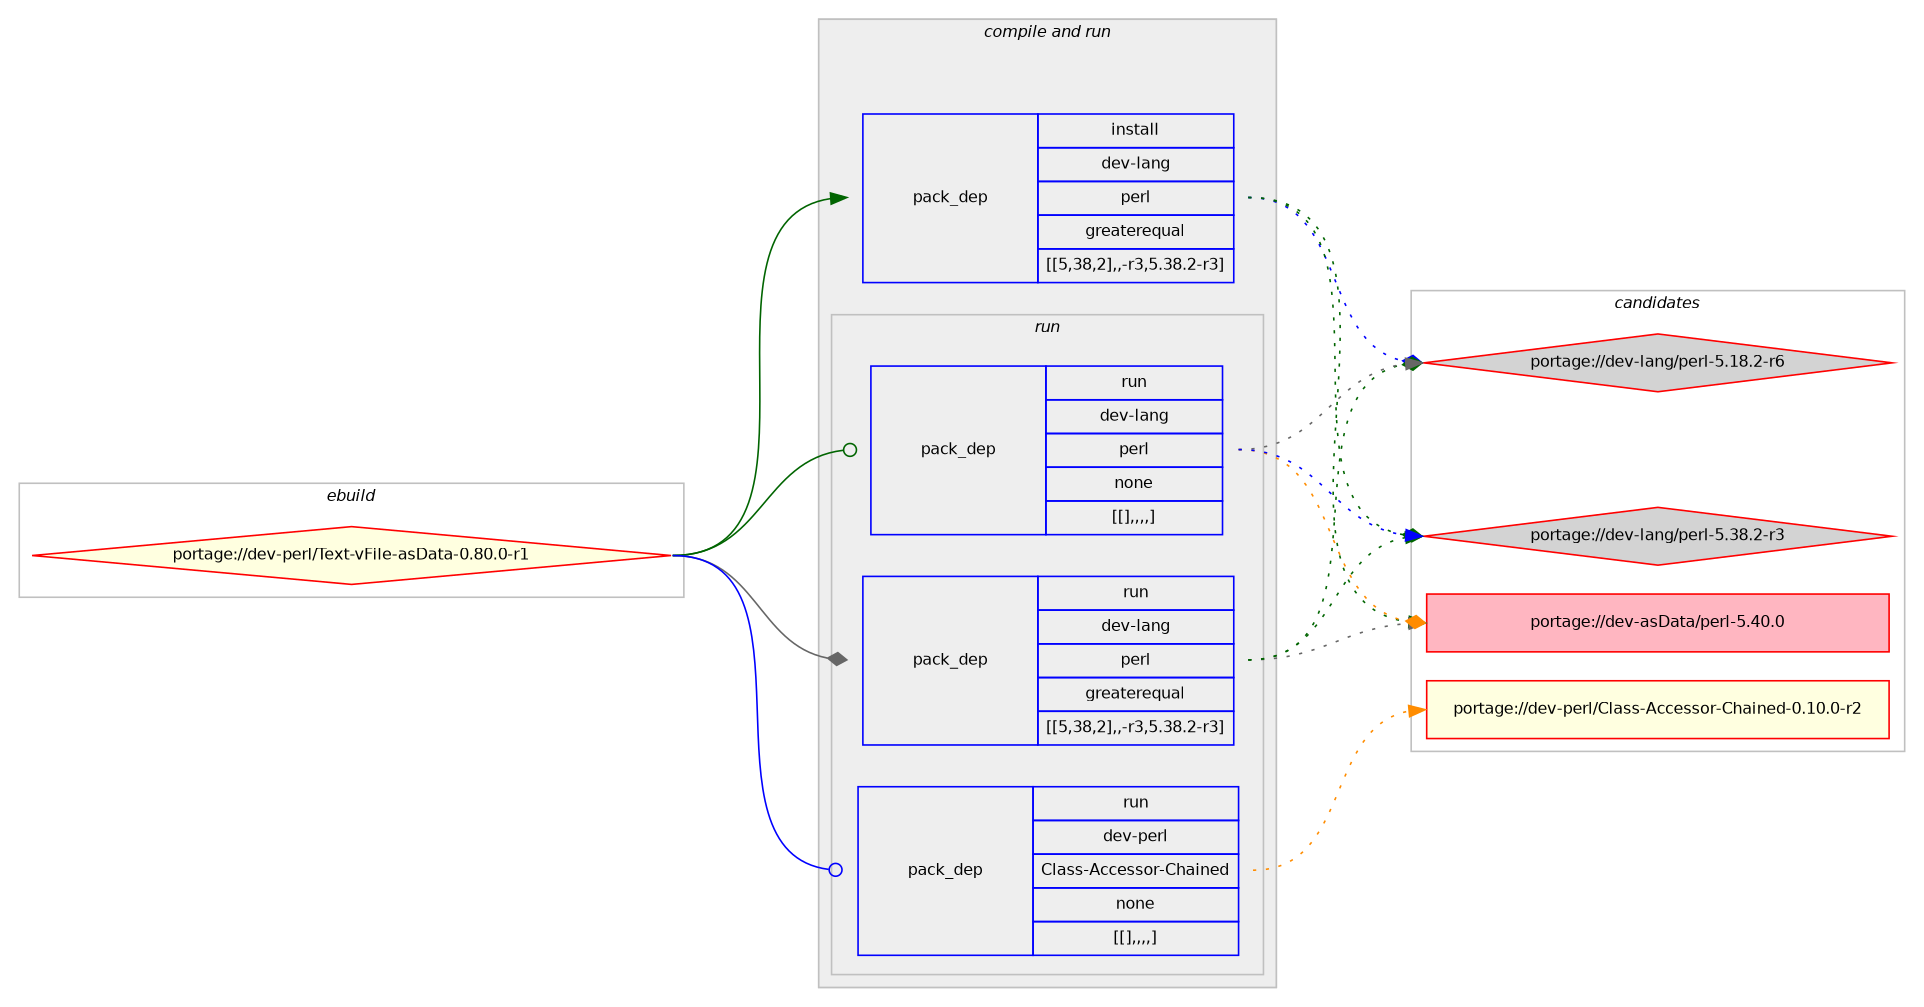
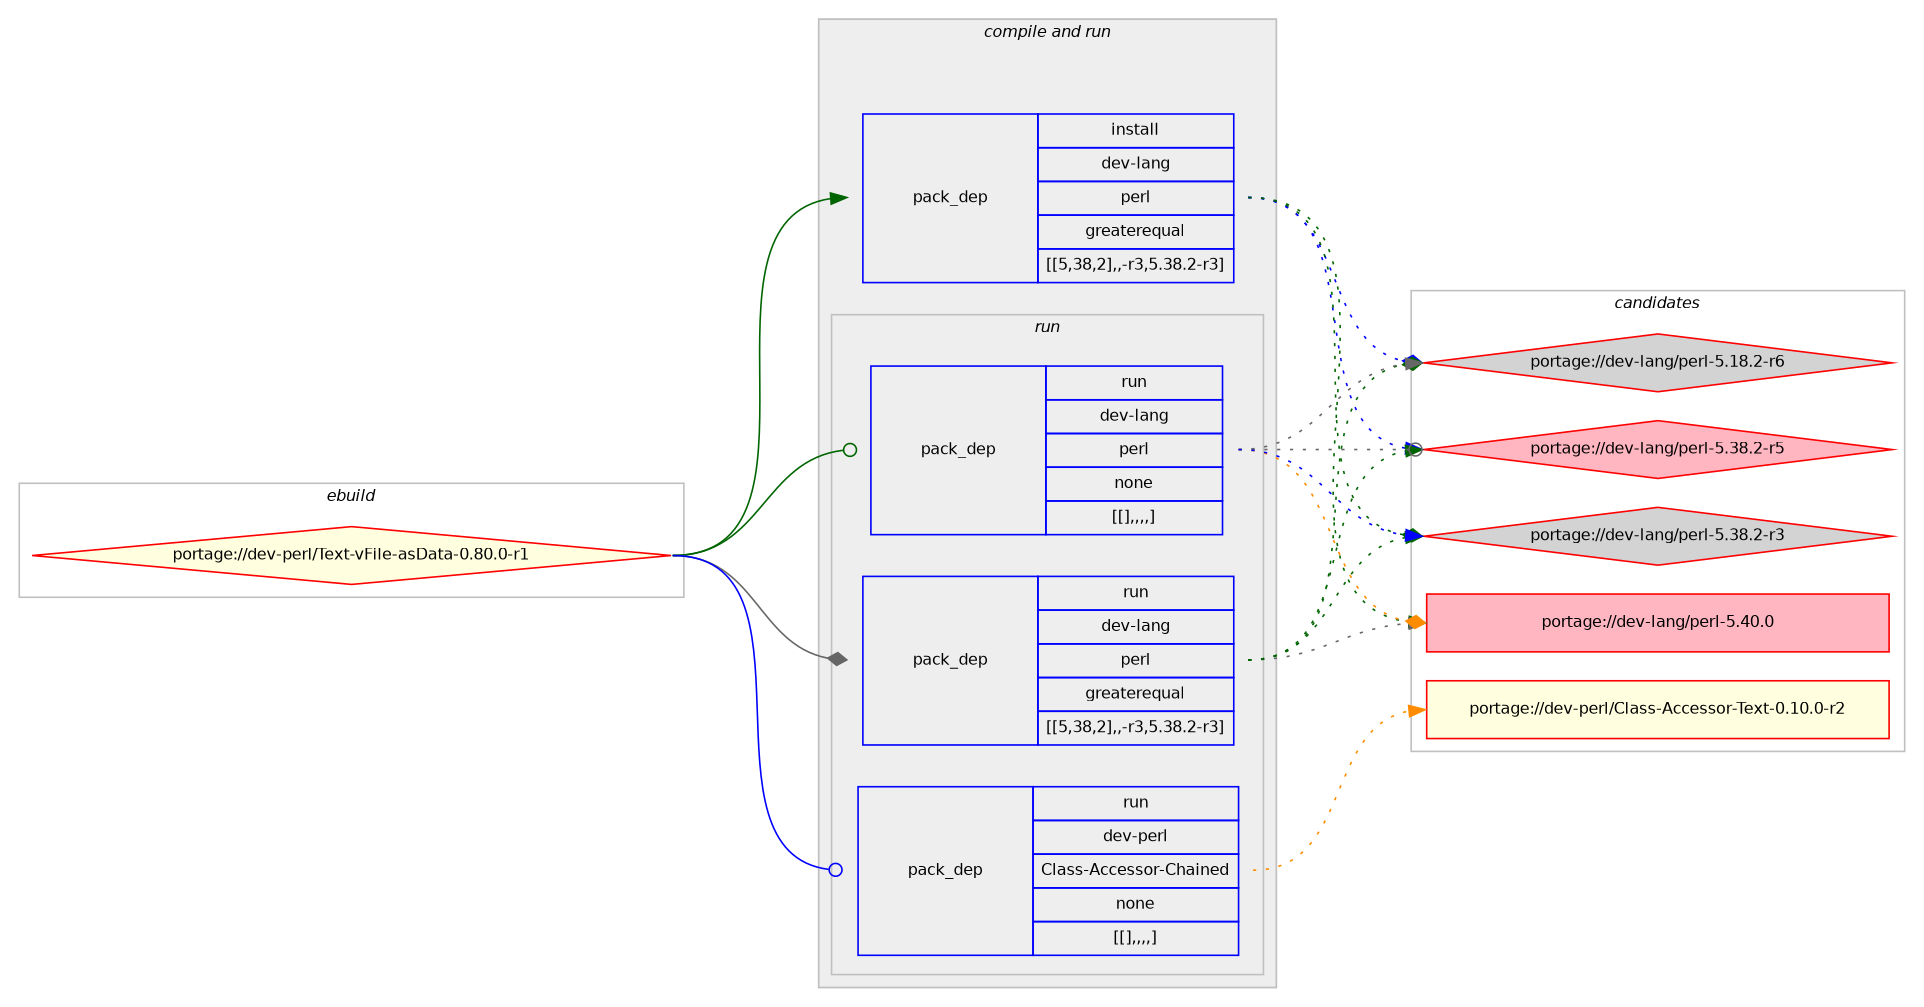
node "portage://dev-lang/perl-5.38.2-r5": added
node "portage://dev-asData/perl-5.40.0": label "portage://dev-asData/perl-5.40.0" -> "portage://dev-lang/perl-5.40.0"
node "portage://dev-perl/Class-Accessor-Chained-0.10.0-r2": label "portage://dev-perl/Class-Accessor-Chained-0.10.0-r2" -> "portage://dev-perl/Class-Accessor-Text-0.10.0-r2"
